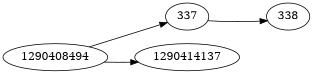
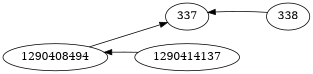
edge "337" -> "338": reversed
edge "1290408494" -> "1290414137": reversed
